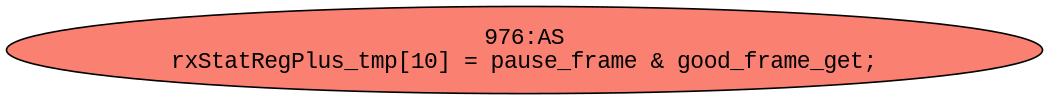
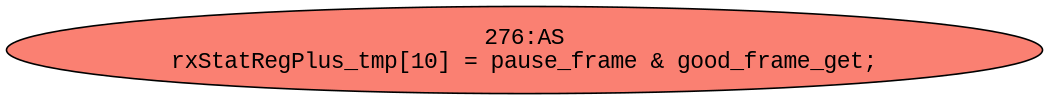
node "976:AS rxStatRegPlus_tmp[10] = pause_frame & good_frame_get;": label "976:AS rxStatRegPlus_tmp[10] = pause_frame & good_frame_get;" -> "276:AS rxStatRegPlus_tmp[10] = pause_frame & good_frame_get;"
